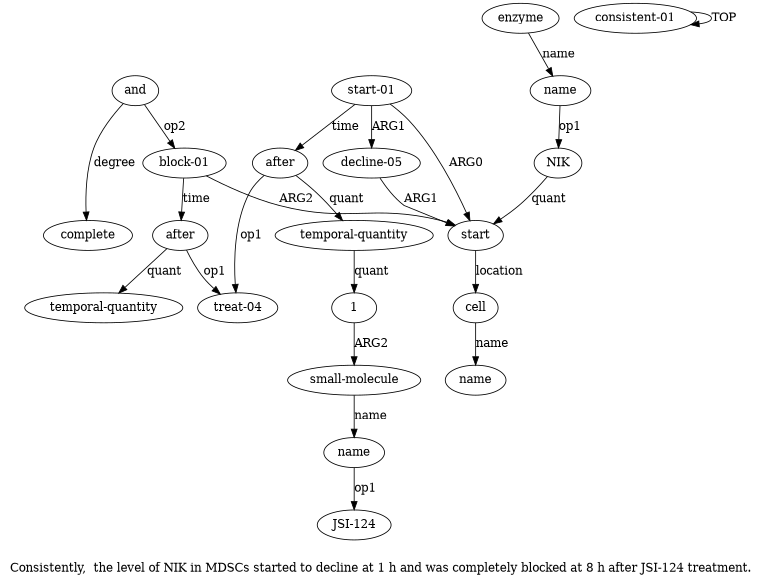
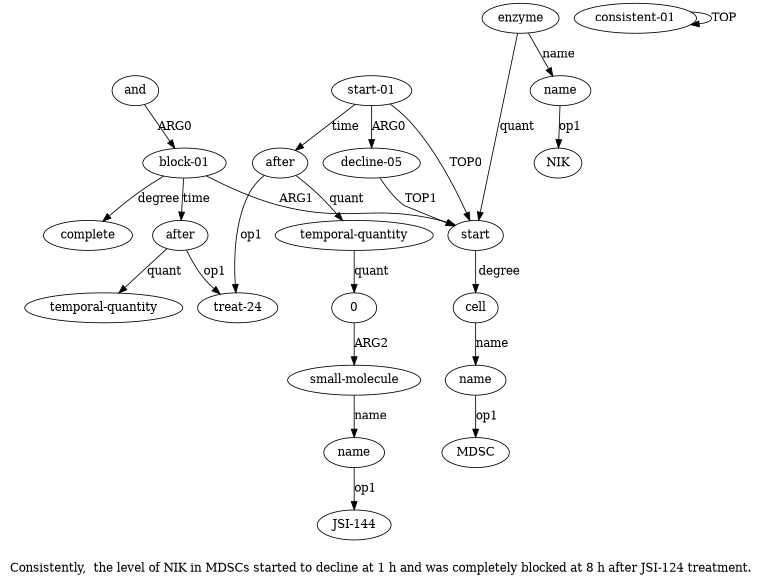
edge "and" -> "block-01": label "op2" -> "ARG0"
edge "start-01" -> "decline-05": label "ARG1" -> "ARG0"
edge "and" -> "complete": now "block-01" -> "complete"
edge "start-01" -> "start": label "ARG0" -> "TOP0"
edge "block-01" -> "start": label "ARG2" -> "ARG1"
edge "decline-05" -> "start": label "ARG1" -> "TOP1"
edge "NIK" -> "start": now "enzyme" -> "start"
edge "start" -> "cell": label "location" -> "degree"
node "treat-04": label "treat-04" -> "treat-24"
node "1": label "1" -> "0"
node "MDSC": added
node "JSI-124": label "JSI-124" -> "JSI-144"
